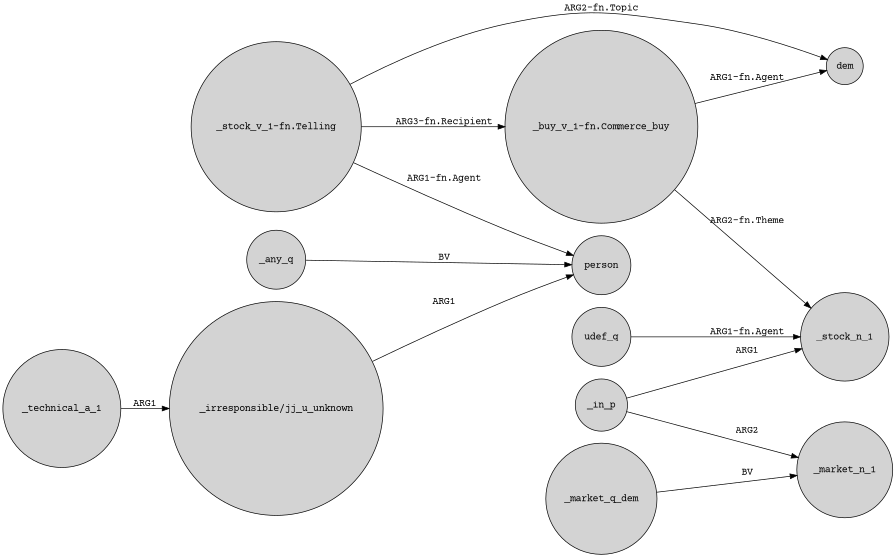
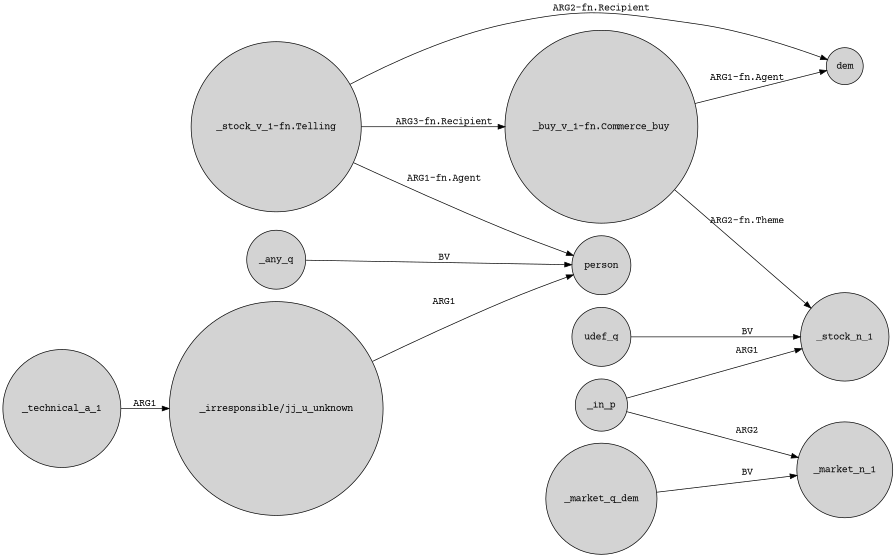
edge "_stock_v_1-fn.Telling" -> "dem": label "ARG2-fn.Topic" -> "ARG2-fn.Recipient"
edge "udef_q" -> "_stock_n_1": label "ARG1-fn.Agent" -> "BV"
